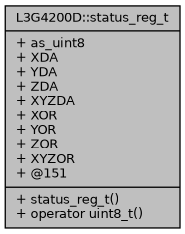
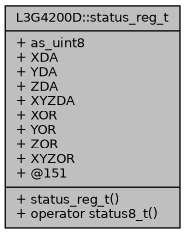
node "L3G4200D::status_reg_t": text "+ operator uint8_t()" -> "+ operator status8_t()"
